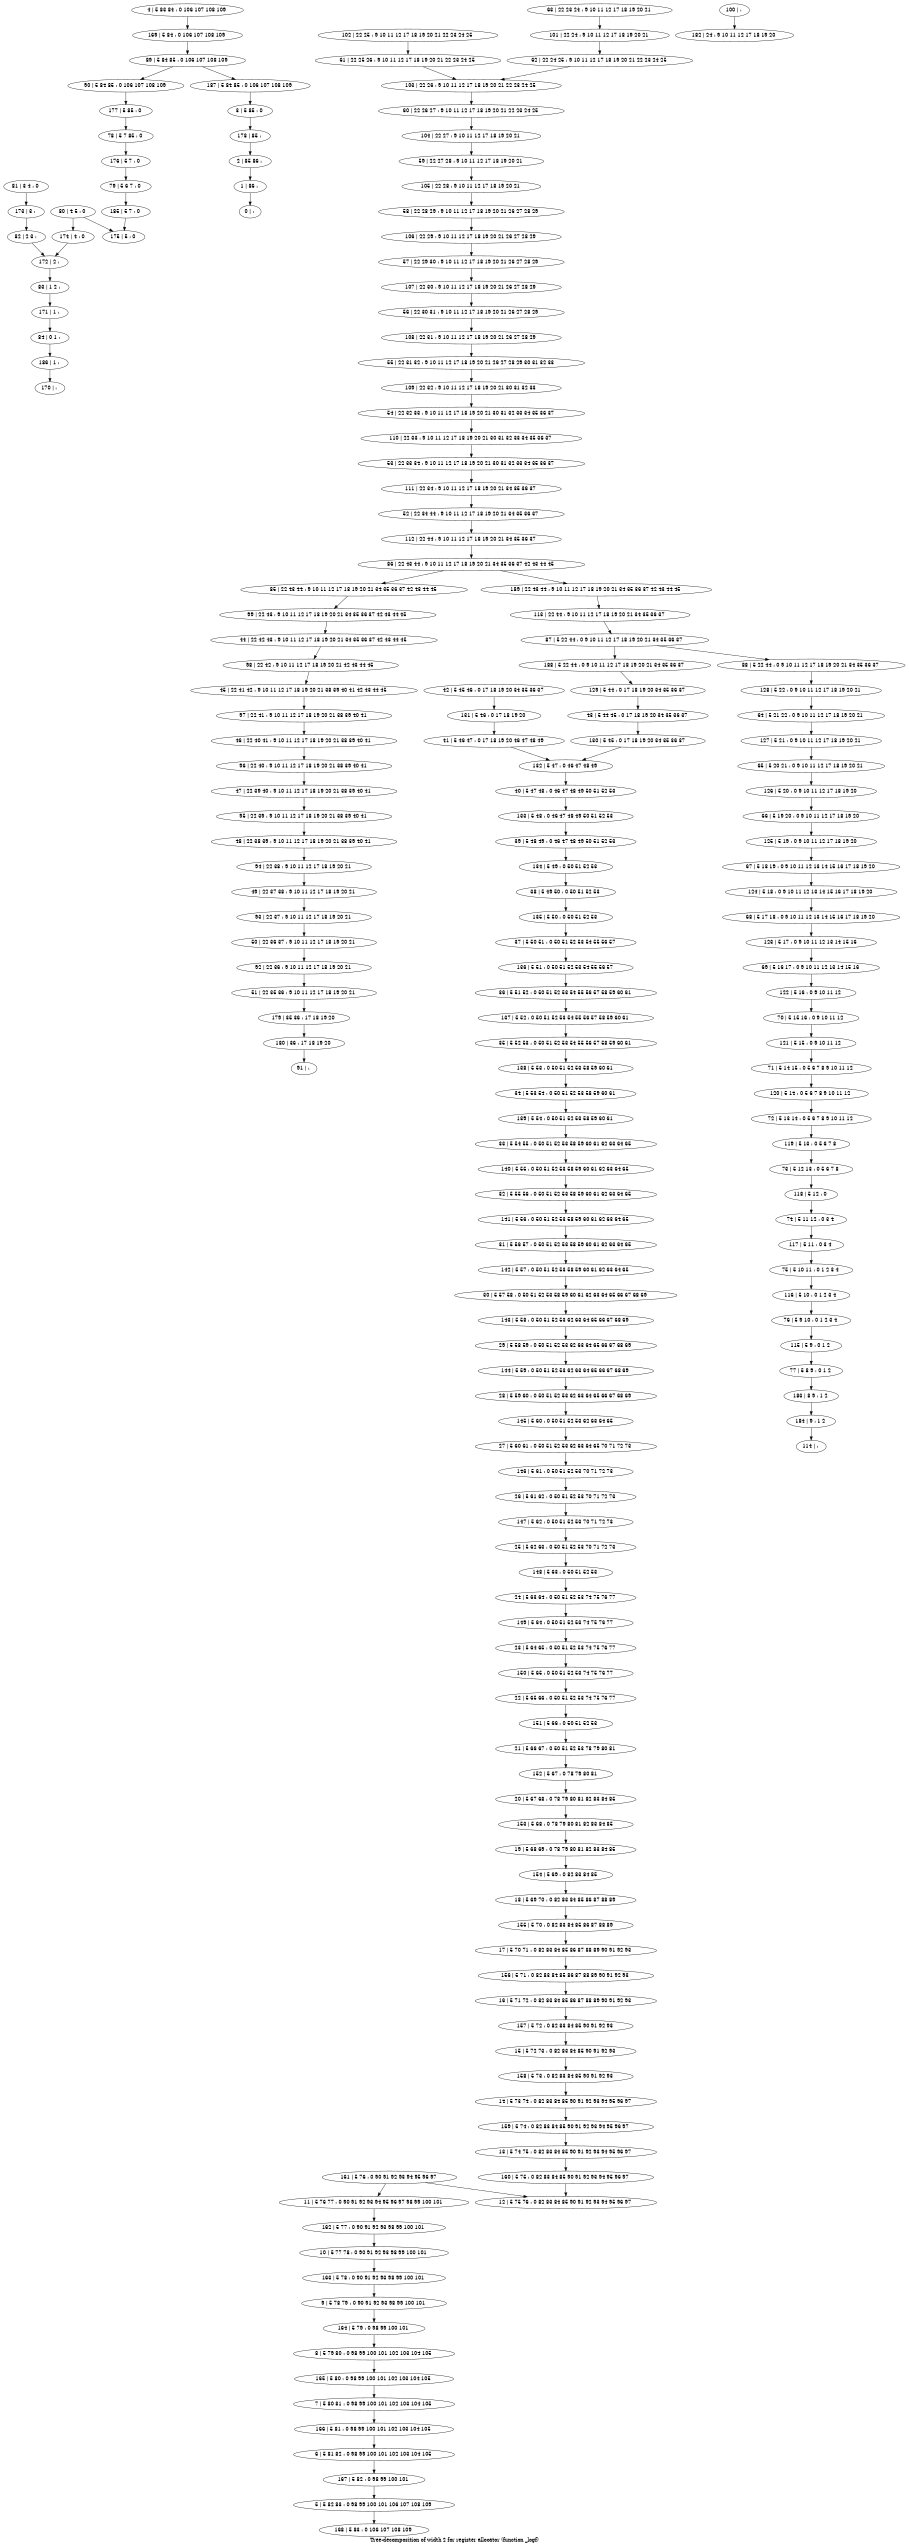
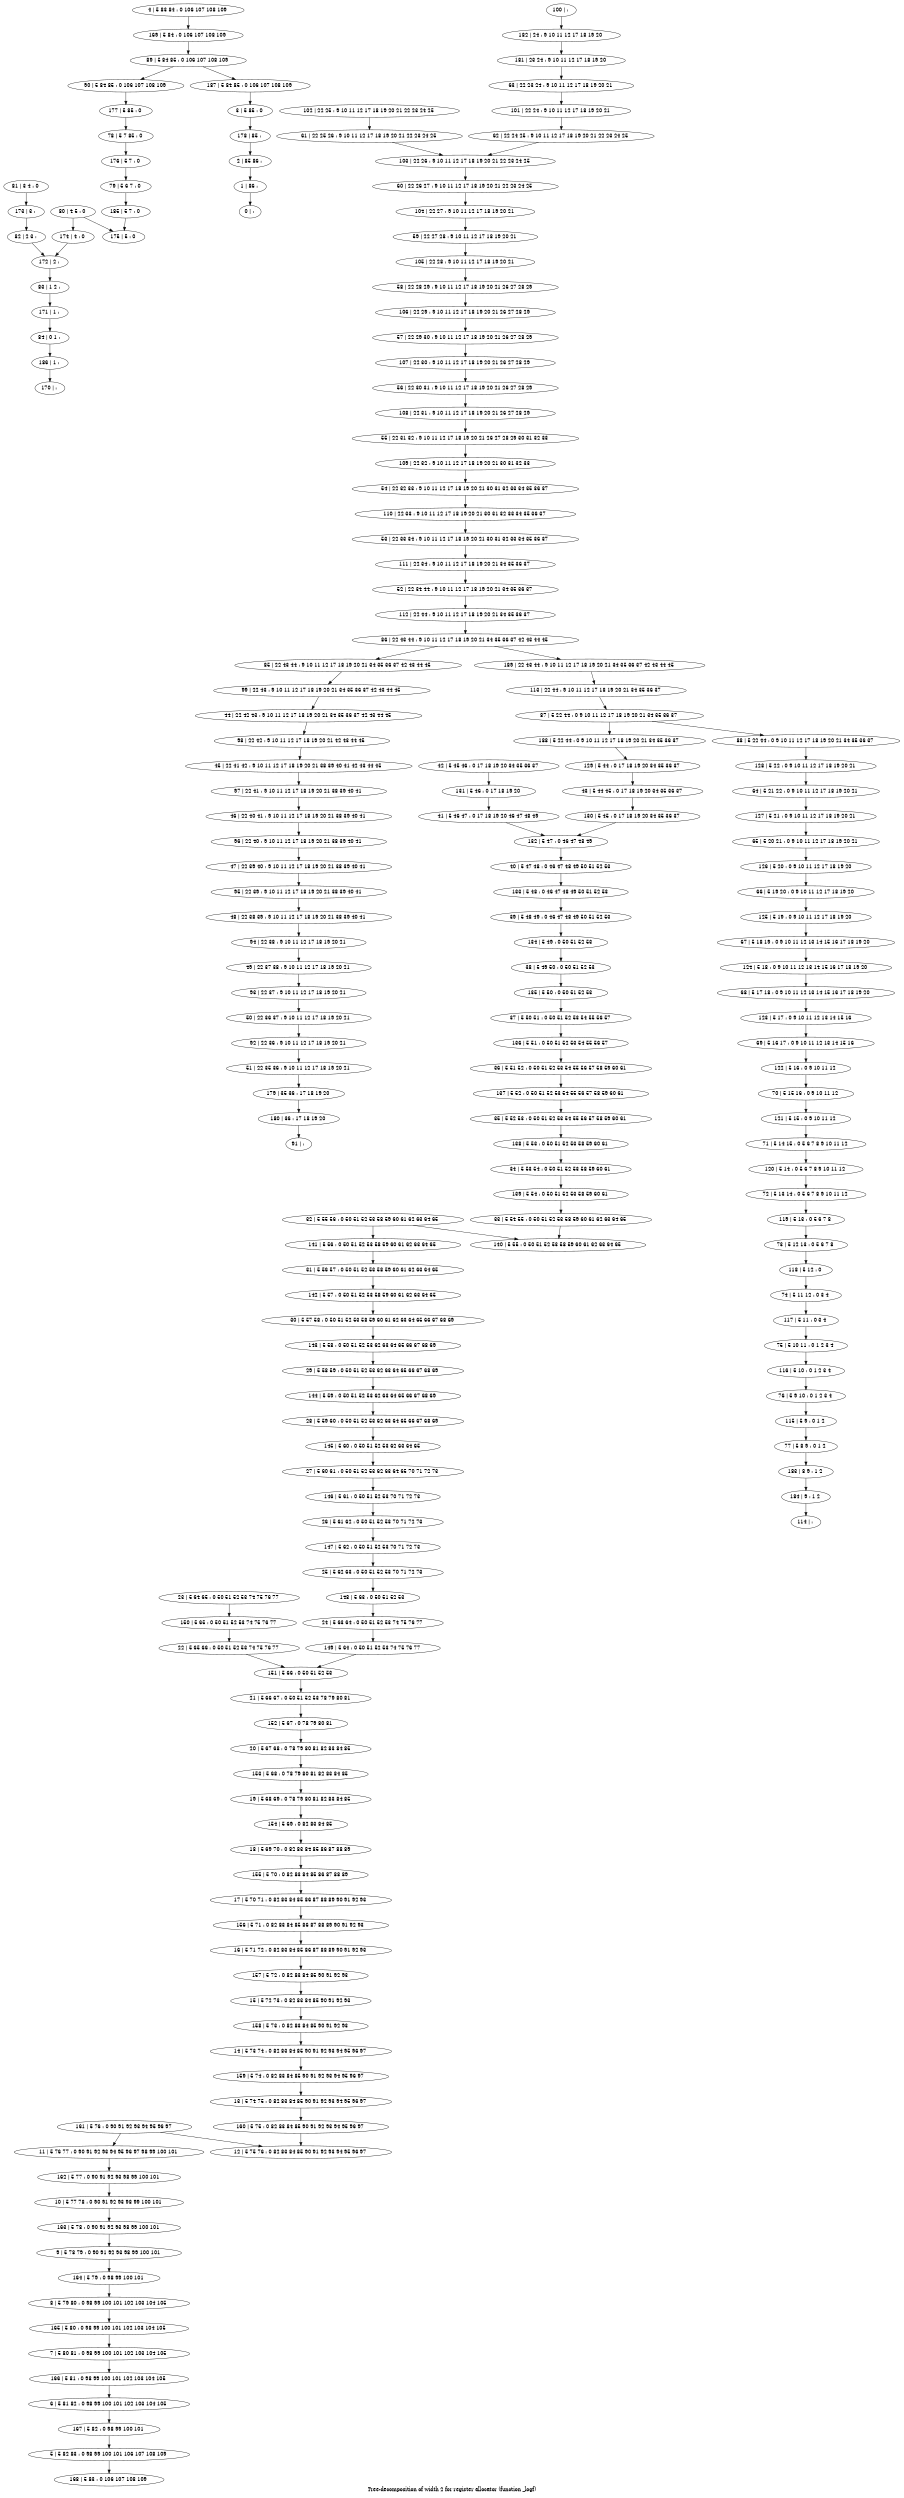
node "181 | 23 24 : 9 10 11 12 17 18 19 20": added
edge "140 | 5 55 : 0 50 51 52 53 58 59 60 61 62 63 64 65" -> "32 | 5 55 56 : 0 50 51 52 53 58 59 60 61 62 63 64 65": reversed
edge "149 | 5 64 : 0 50 51 52 53 74 75 76 77" -> "23 | 5 64 65 : 0 50 51 52 53 74 75 76 77": now "149 | 5 64 : 0 50 51 52 53 74 75 76 77" -> "151 | 5 66 : 0 50 51 52 53"
